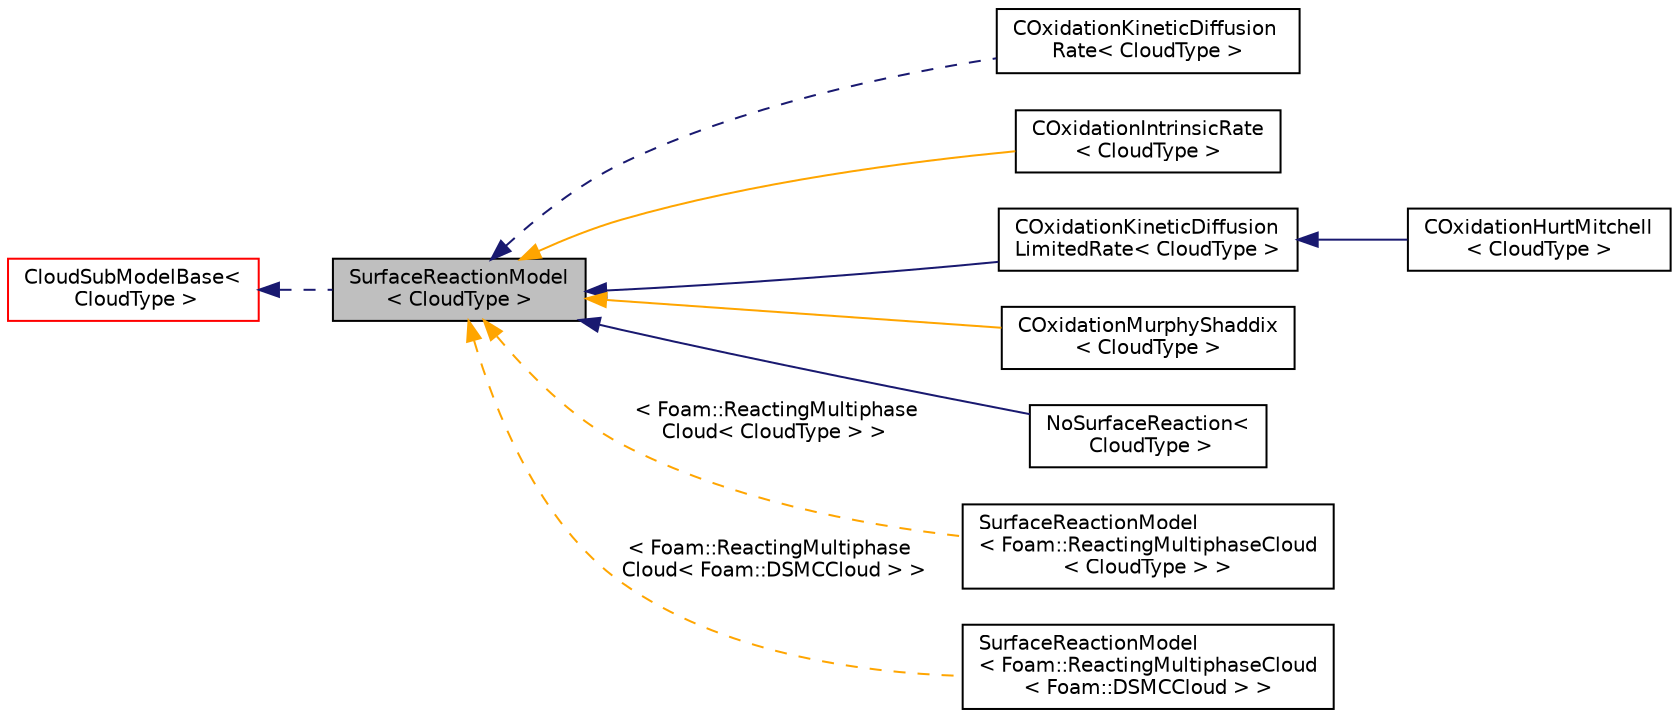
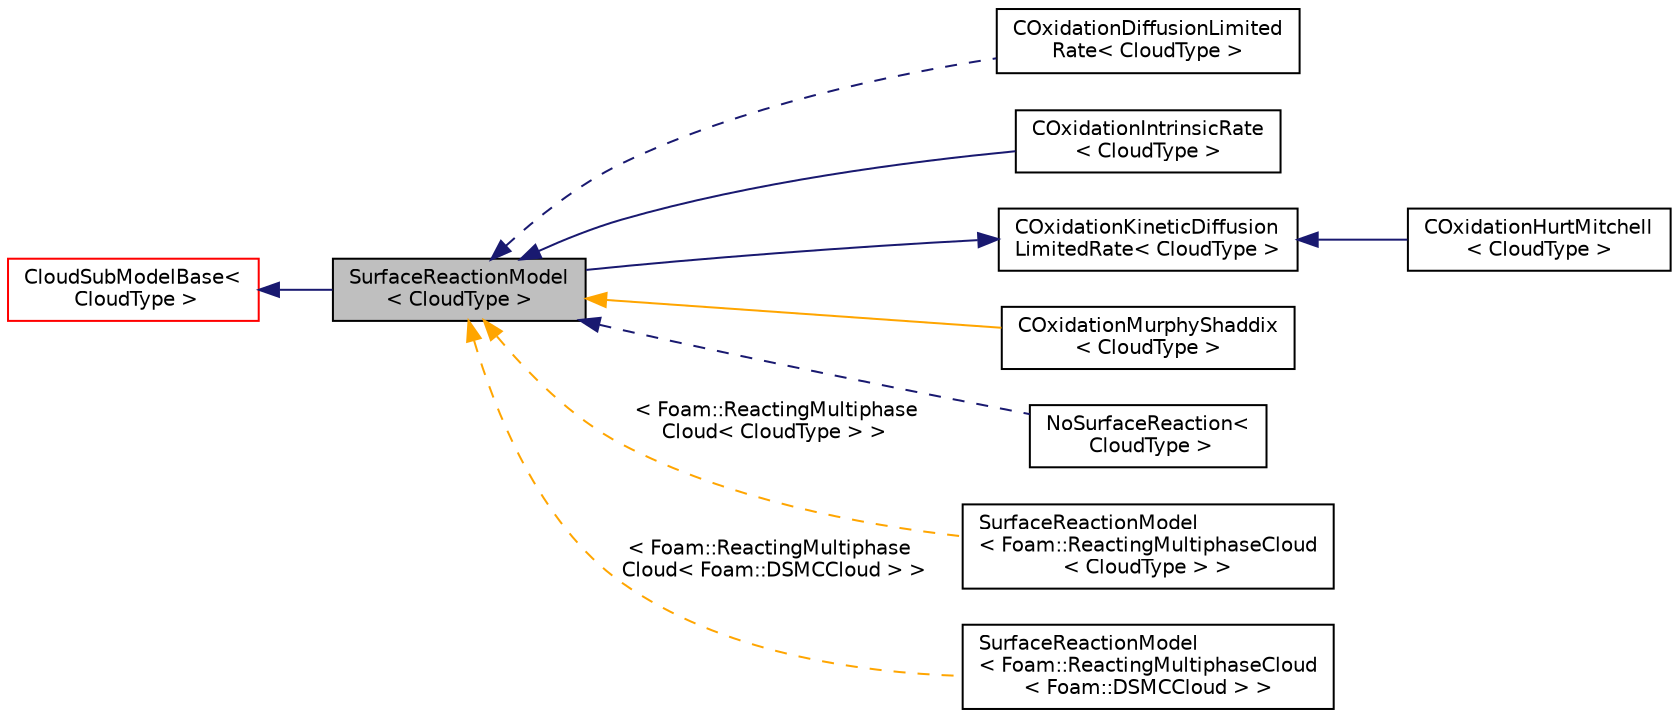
node "COxidationKineticDiffusion Rate< CloudType >": label "COxidationKineticDiffusion Rate< CloudType >" -> "COxidationDiffusionLimited Rate< CloudType >"
edge "COxidationIntrinsicRate < CloudType >" -> "SurfaceReactionModel < CloudType >": color orange -> midnightblue
edge "COxidationKineticDiffusion LimitedRate< CloudType >" -> "SurfaceReactionModel < CloudType >": reversed
edge "SurfaceReactionModel < CloudType >" -> "CloudSubModelBase< CloudType >": style dashed -> solid
edge "NoSurfaceReaction< CloudType >" -> "SurfaceReactionModel < CloudType >": style solid -> dashed
